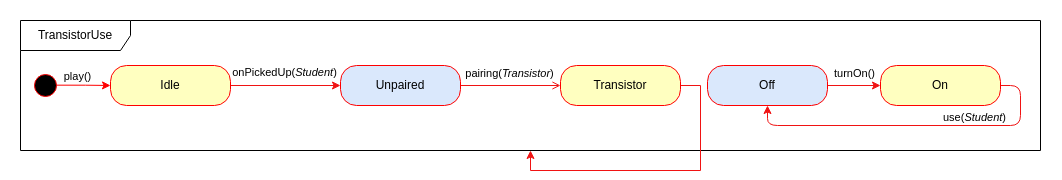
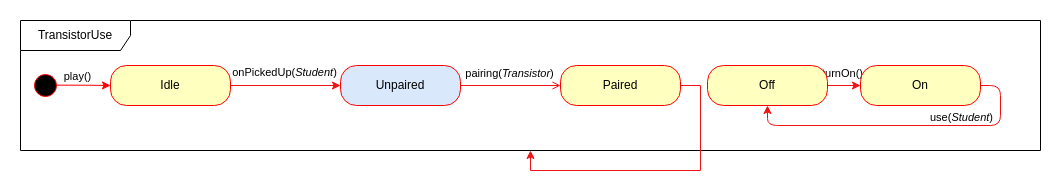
node "Transistor": label "Transistor" -> "Paired"
node "Off": fillcolor #dae8fc -> #ffffc0
node "On": moved (941, 86) -> (921, 86)
